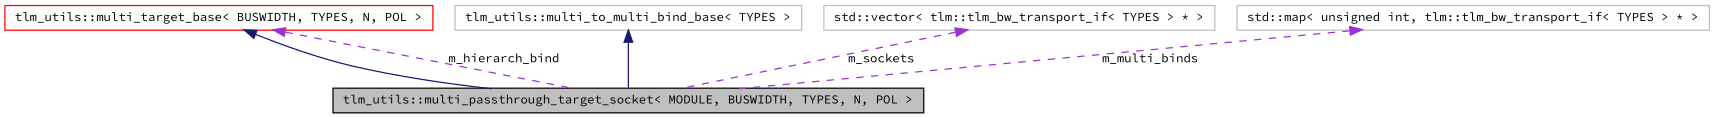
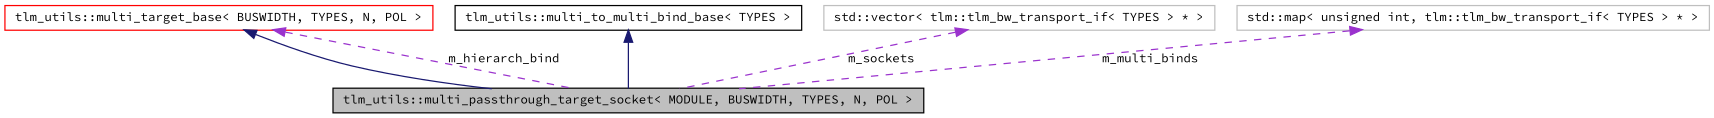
node "tlm_utils::multi_to_multi_bind_base< TYPES >": color grey75 -> black
